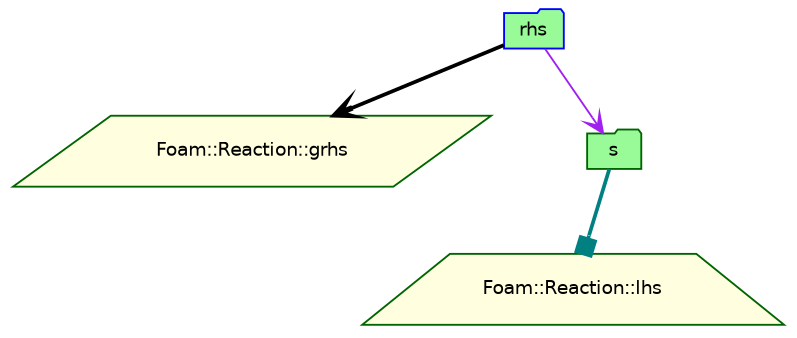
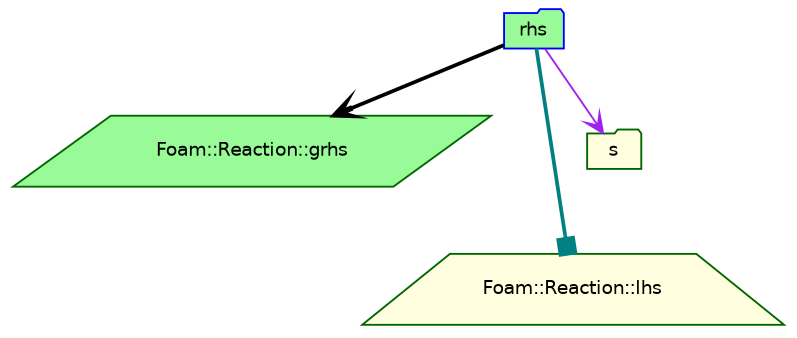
node "Foam::Reaction::grhs": fillcolor lightyellow -> palegreen
node "s": fillcolor palegreen -> lightyellow
edge "s" -> "Foam::Reaction::lhs": now "rhs" -> "Foam::Reaction::lhs"
